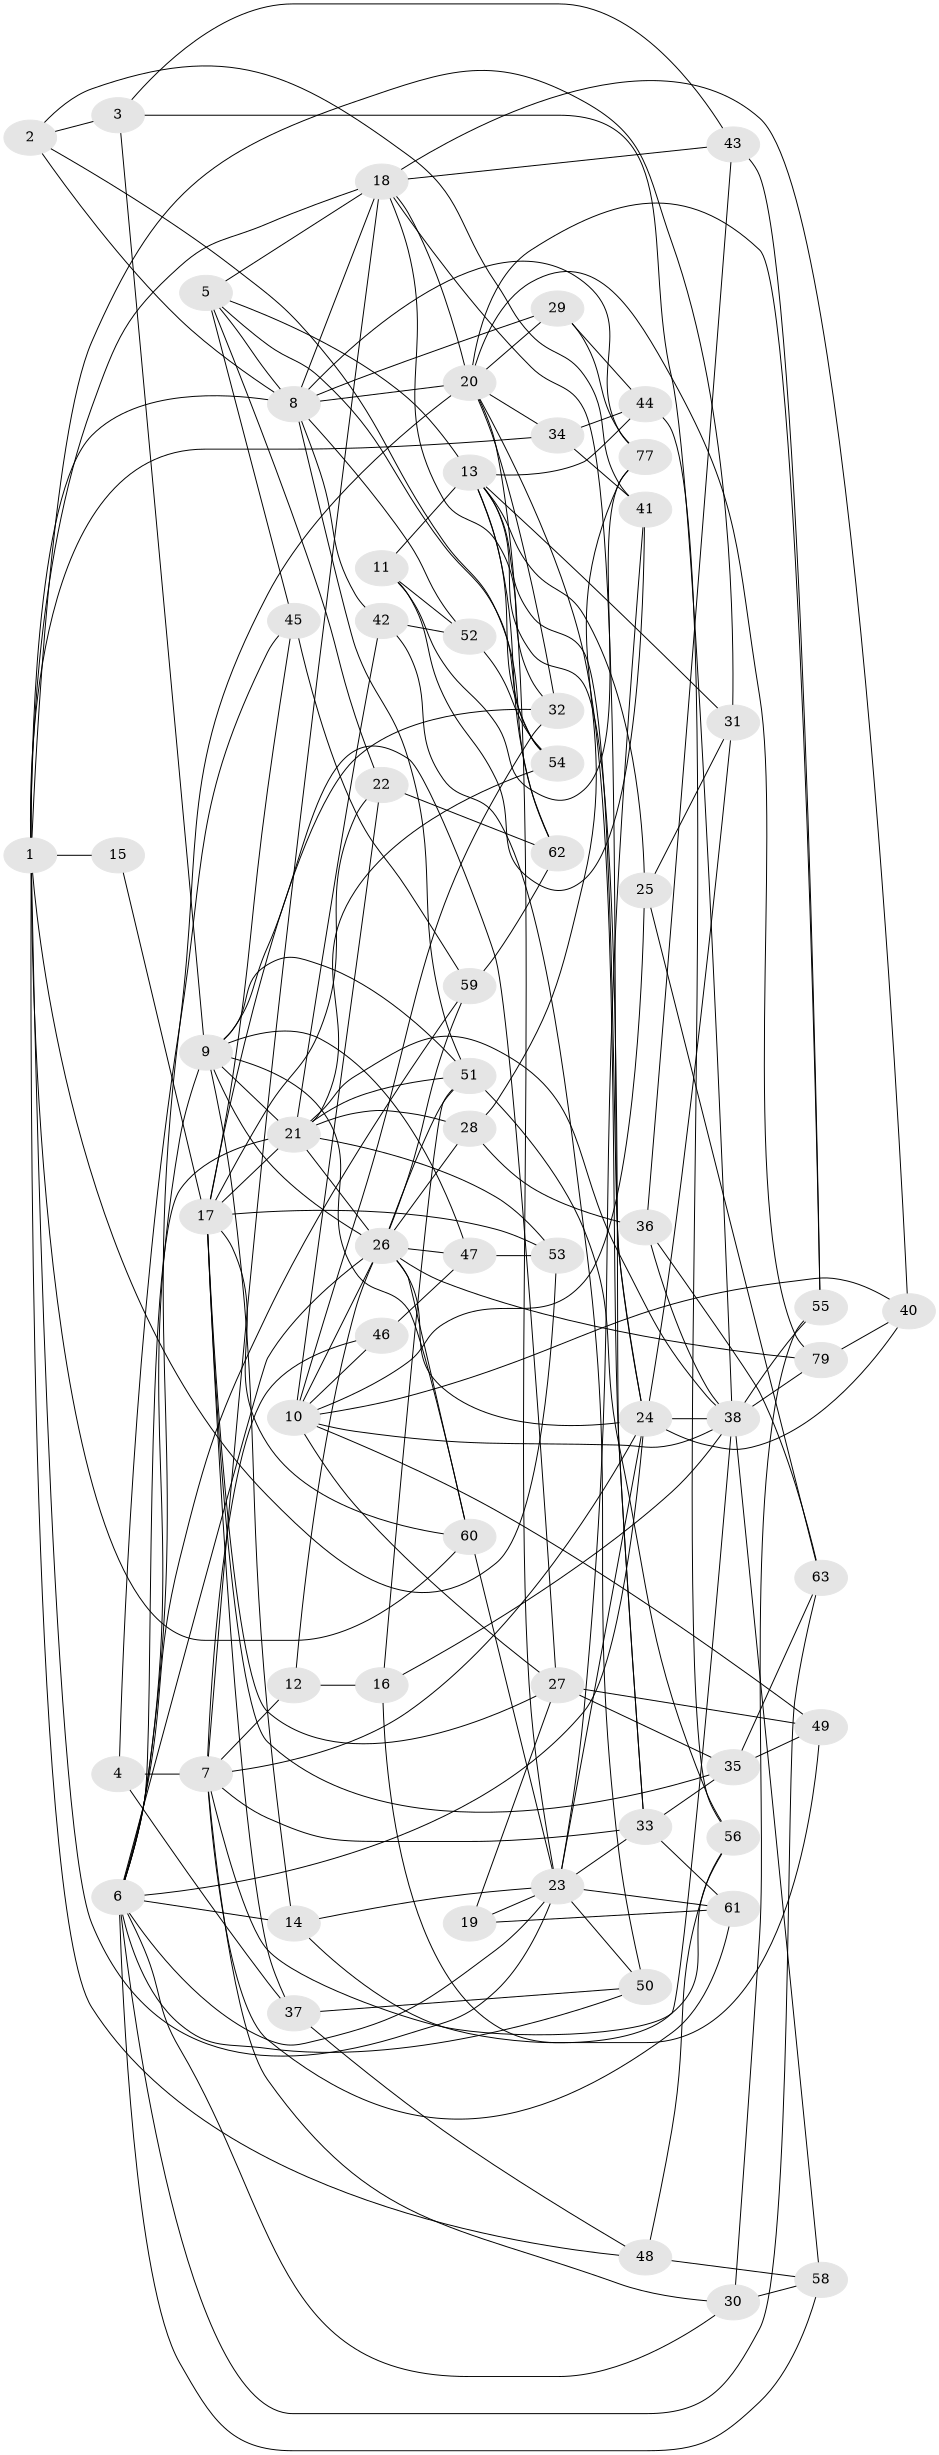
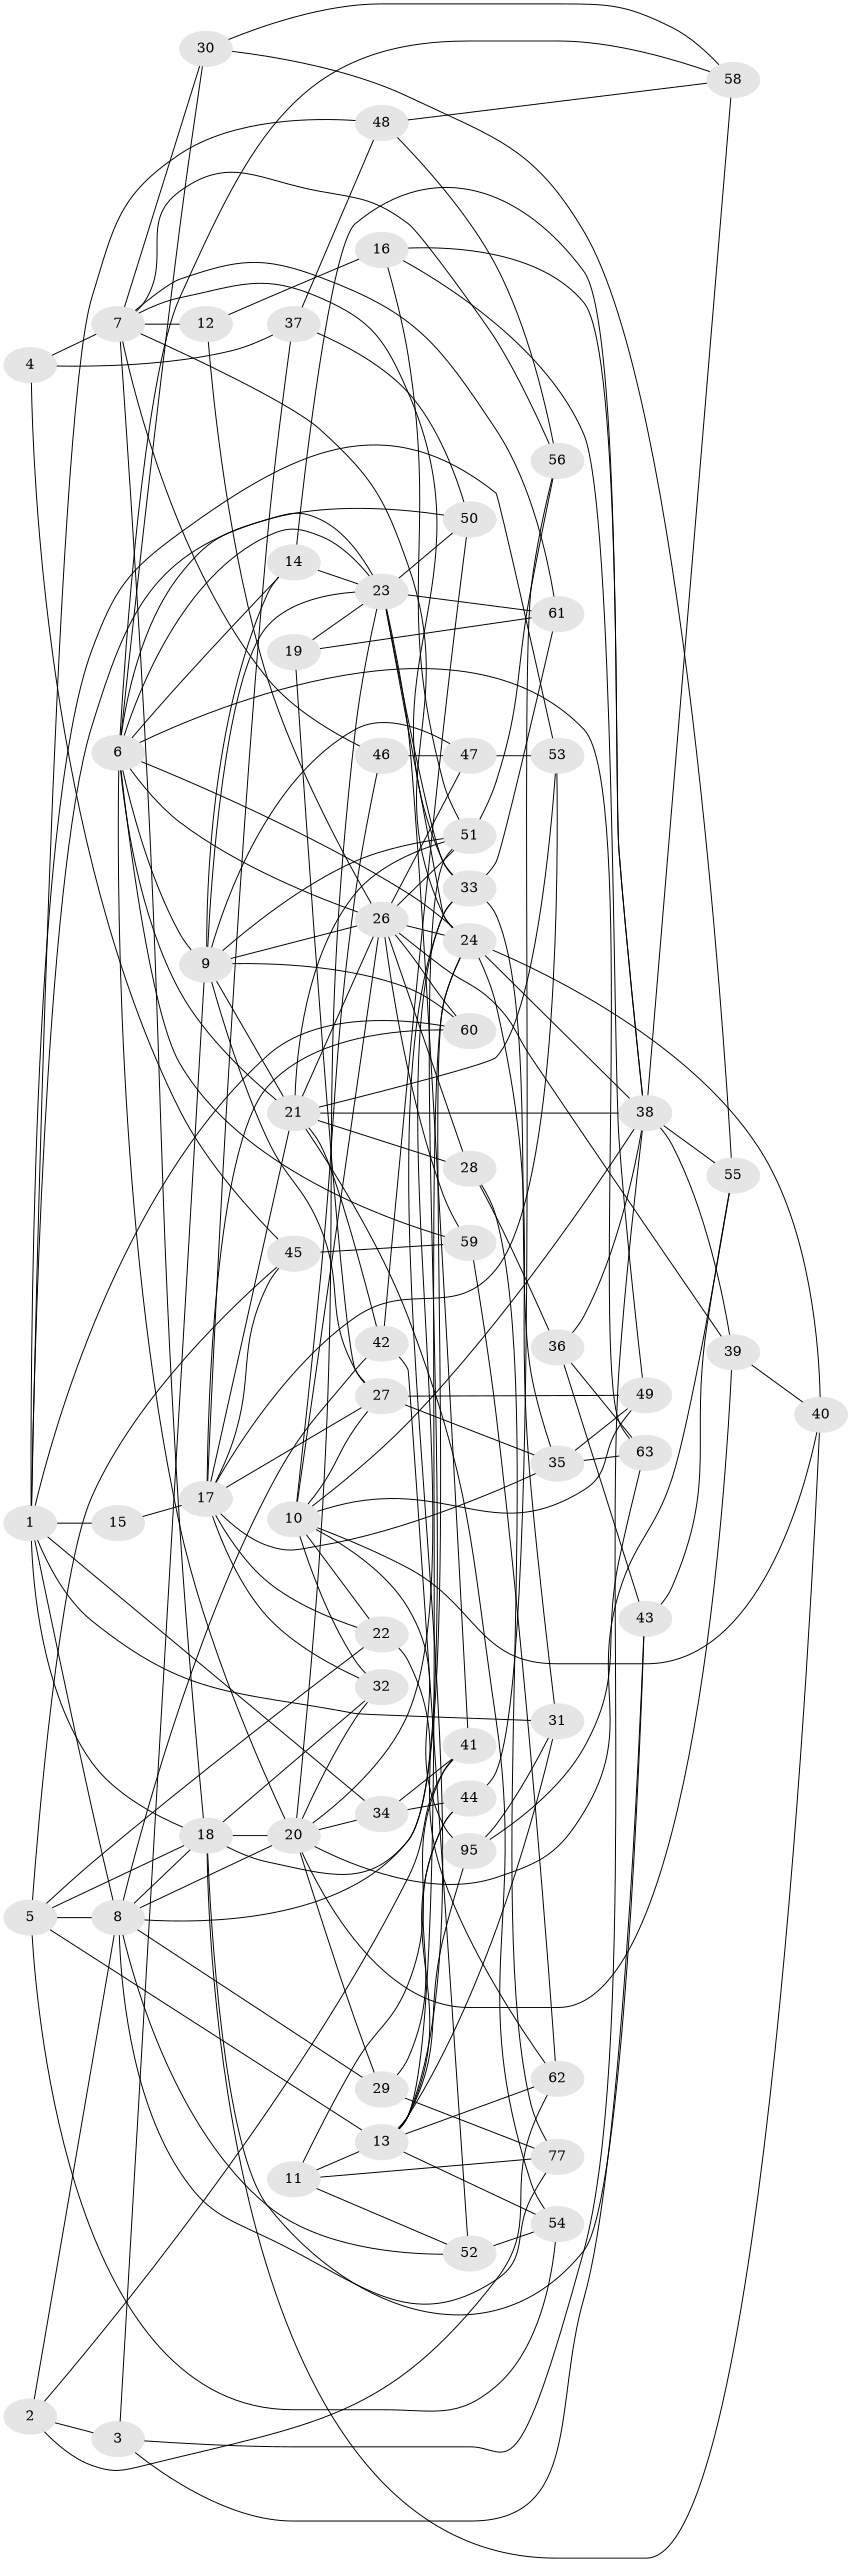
node "25": label "25" -> "95"
node "79": label "79" -> "39"
edge "60" -- "23": now "9" -- "23"
